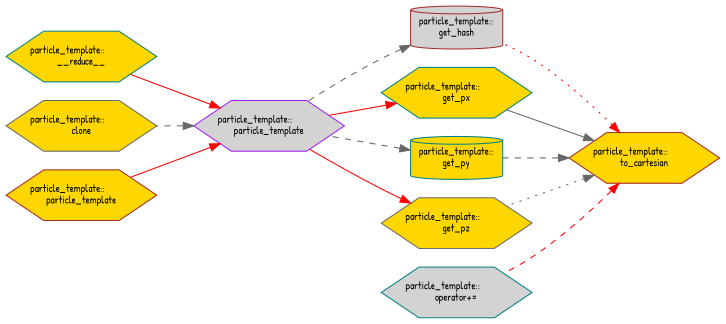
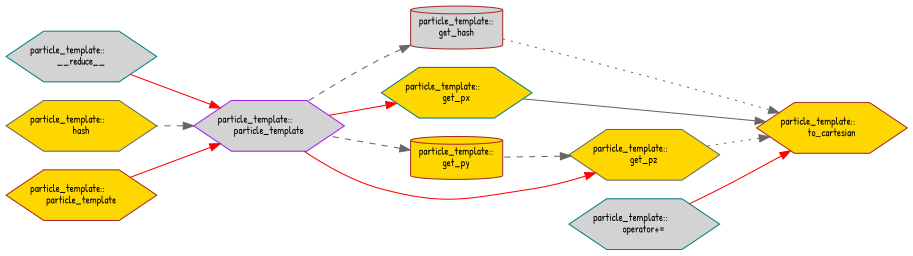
node "particle_template:: __reduce__": fillcolor gold -> lightgrey
edge "particle_template:: get_hash" -> "particle_template:: to_cartesian": color red -> gray40
node "particle_template:: clone": label "particle_template:: clone" -> "particle_template:: hash"
node "particle_template:: get_py": color teal -> brown
edge "particle_template:: get_py" -> "particle_template:: to_cartesian": now "particle_template:: get_py" -> "particle_template:: get_pz"
edge "particle_template:: operator+=" -> "particle_template:: to_cartesian": style dashed -> solid
